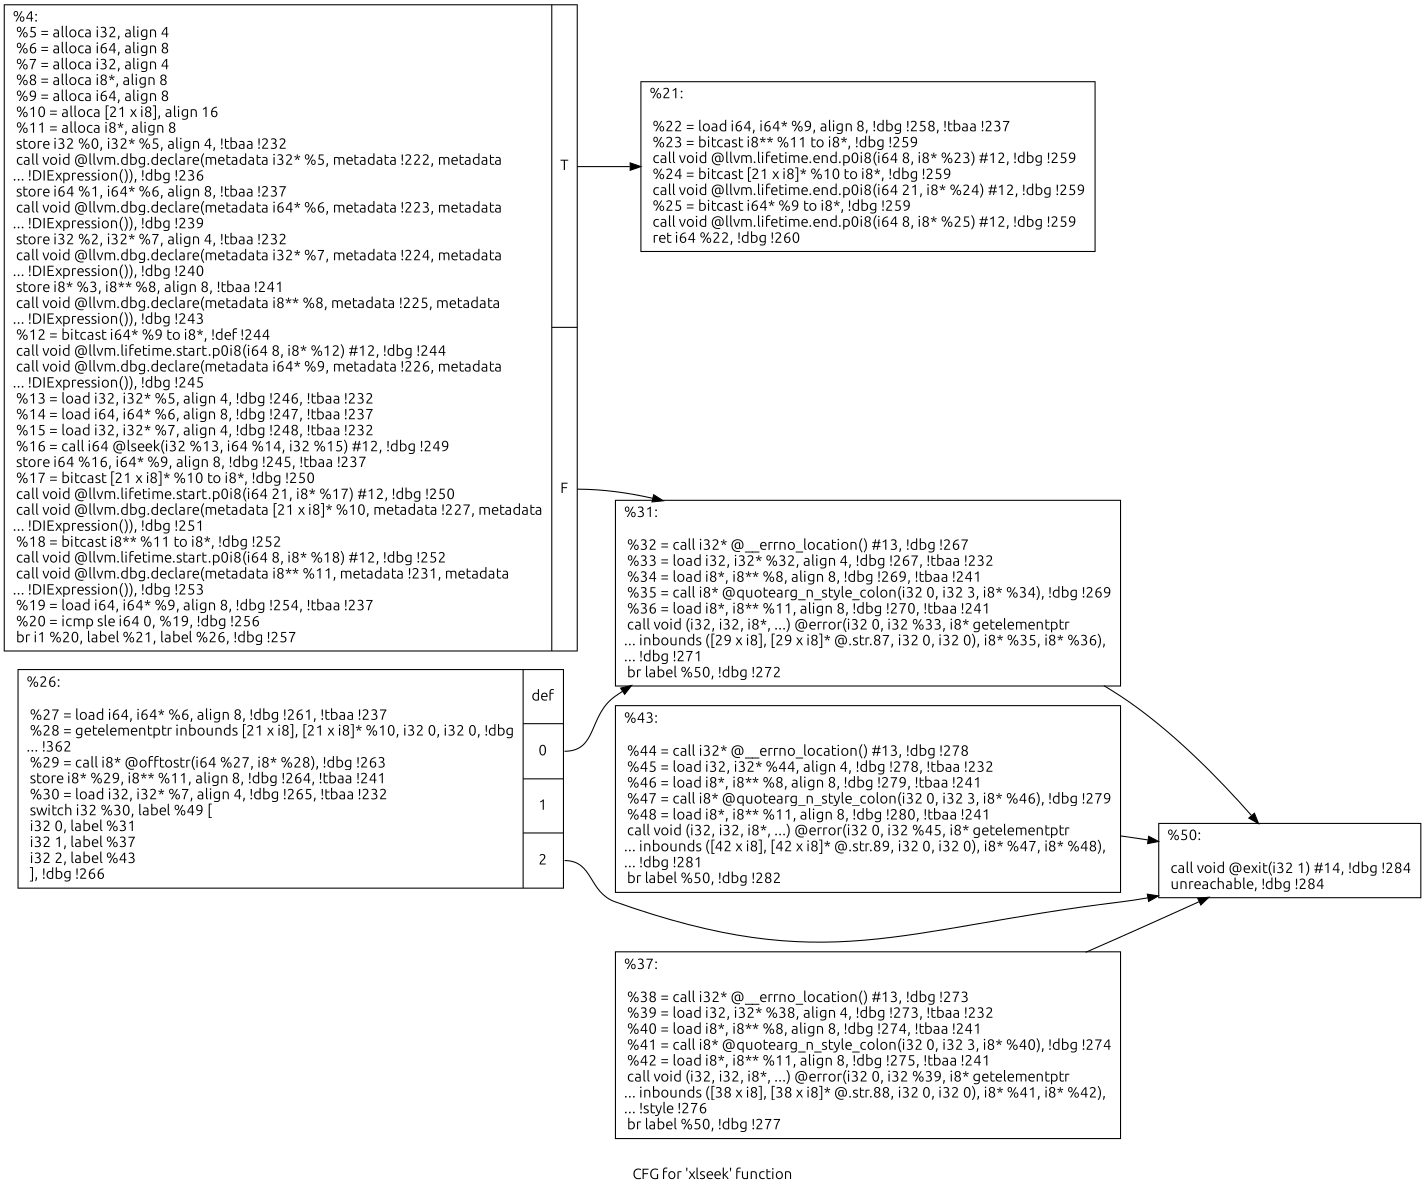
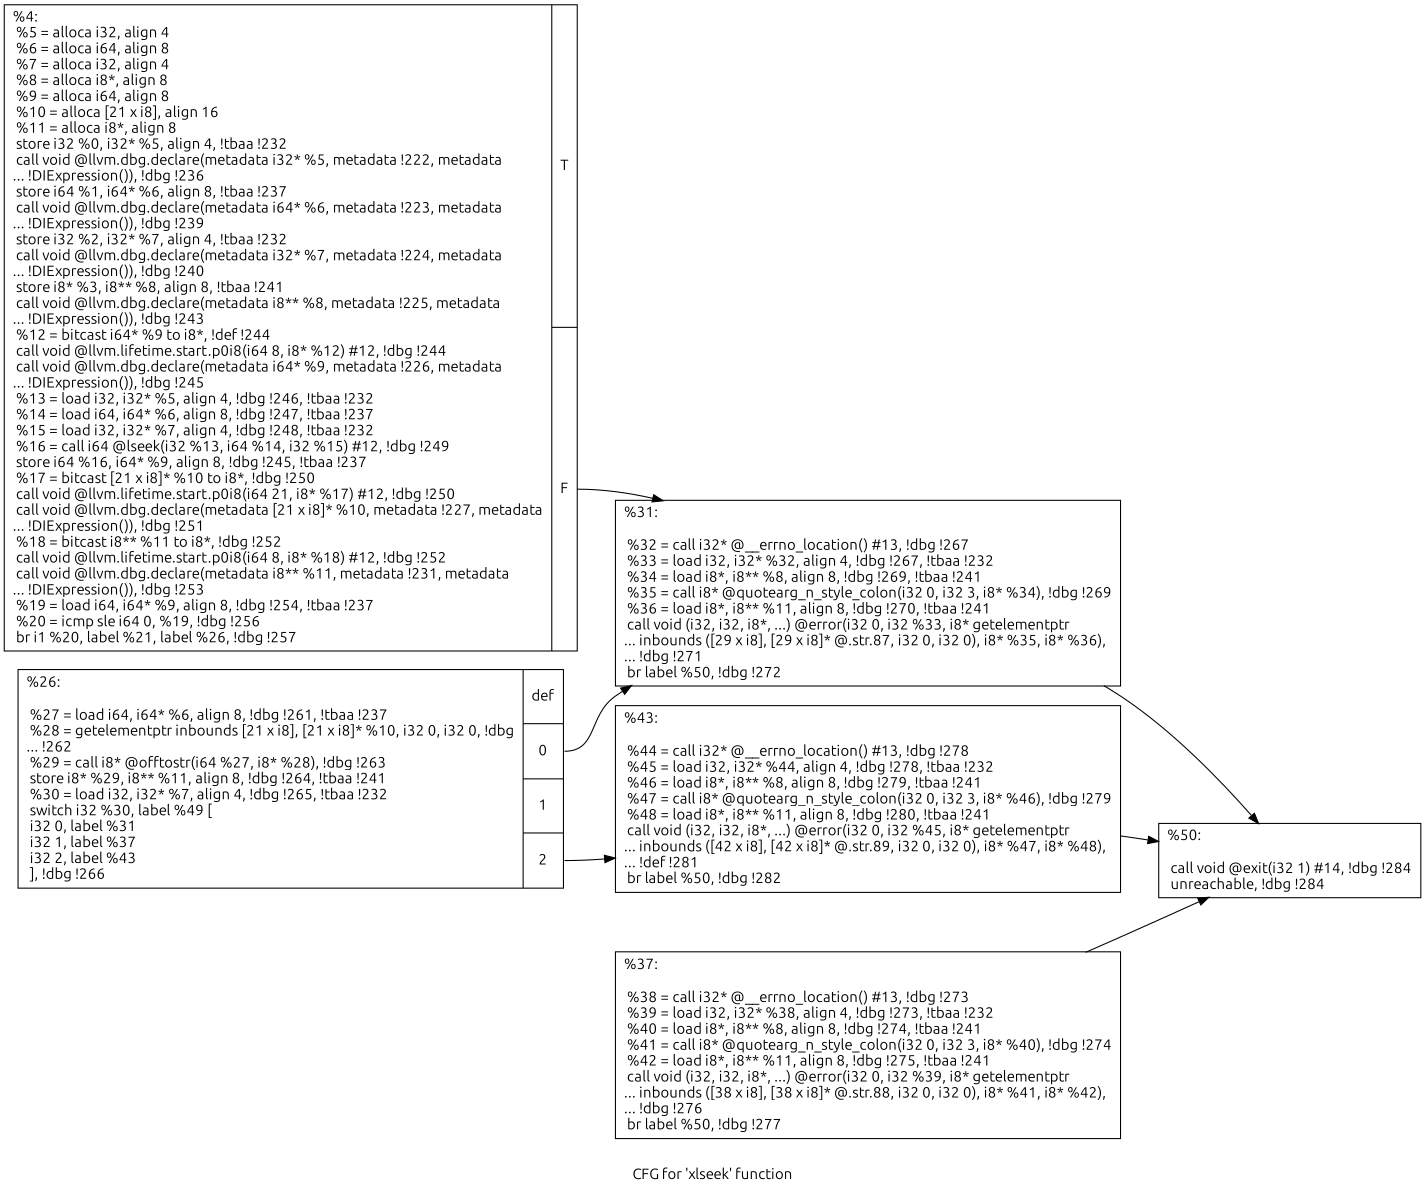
node "%21:": removed
node "%26:": text "... !362" -> "... !262"
node "%43:": text "... !dbg !281" -> "... !def !281"
edge "%26:" -> "%50:": now "%26:" -> "%43:"
node "%37:": text "... !style !276" -> "... !dbg !276"
